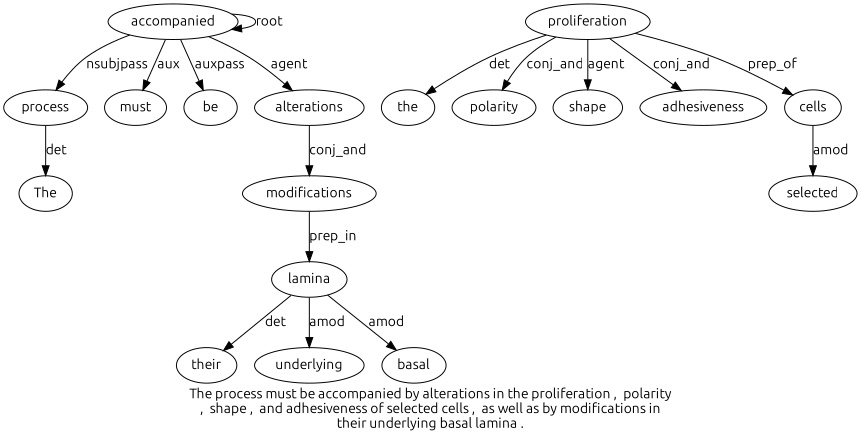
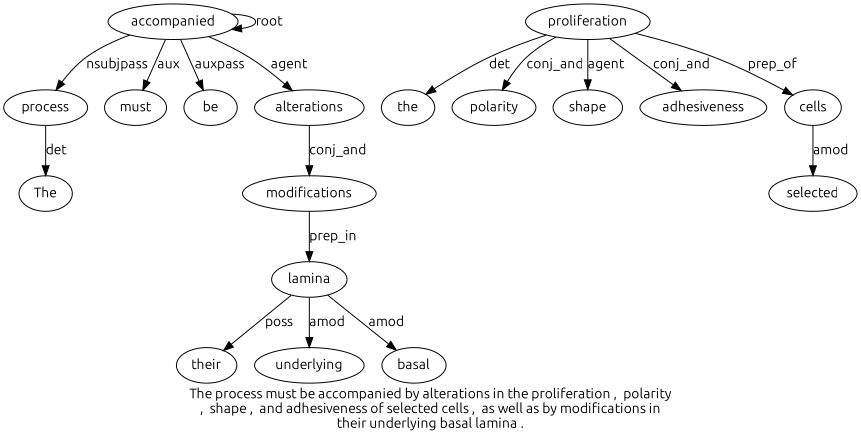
edge "lamina" -> "their": label "det" -> "poss"
